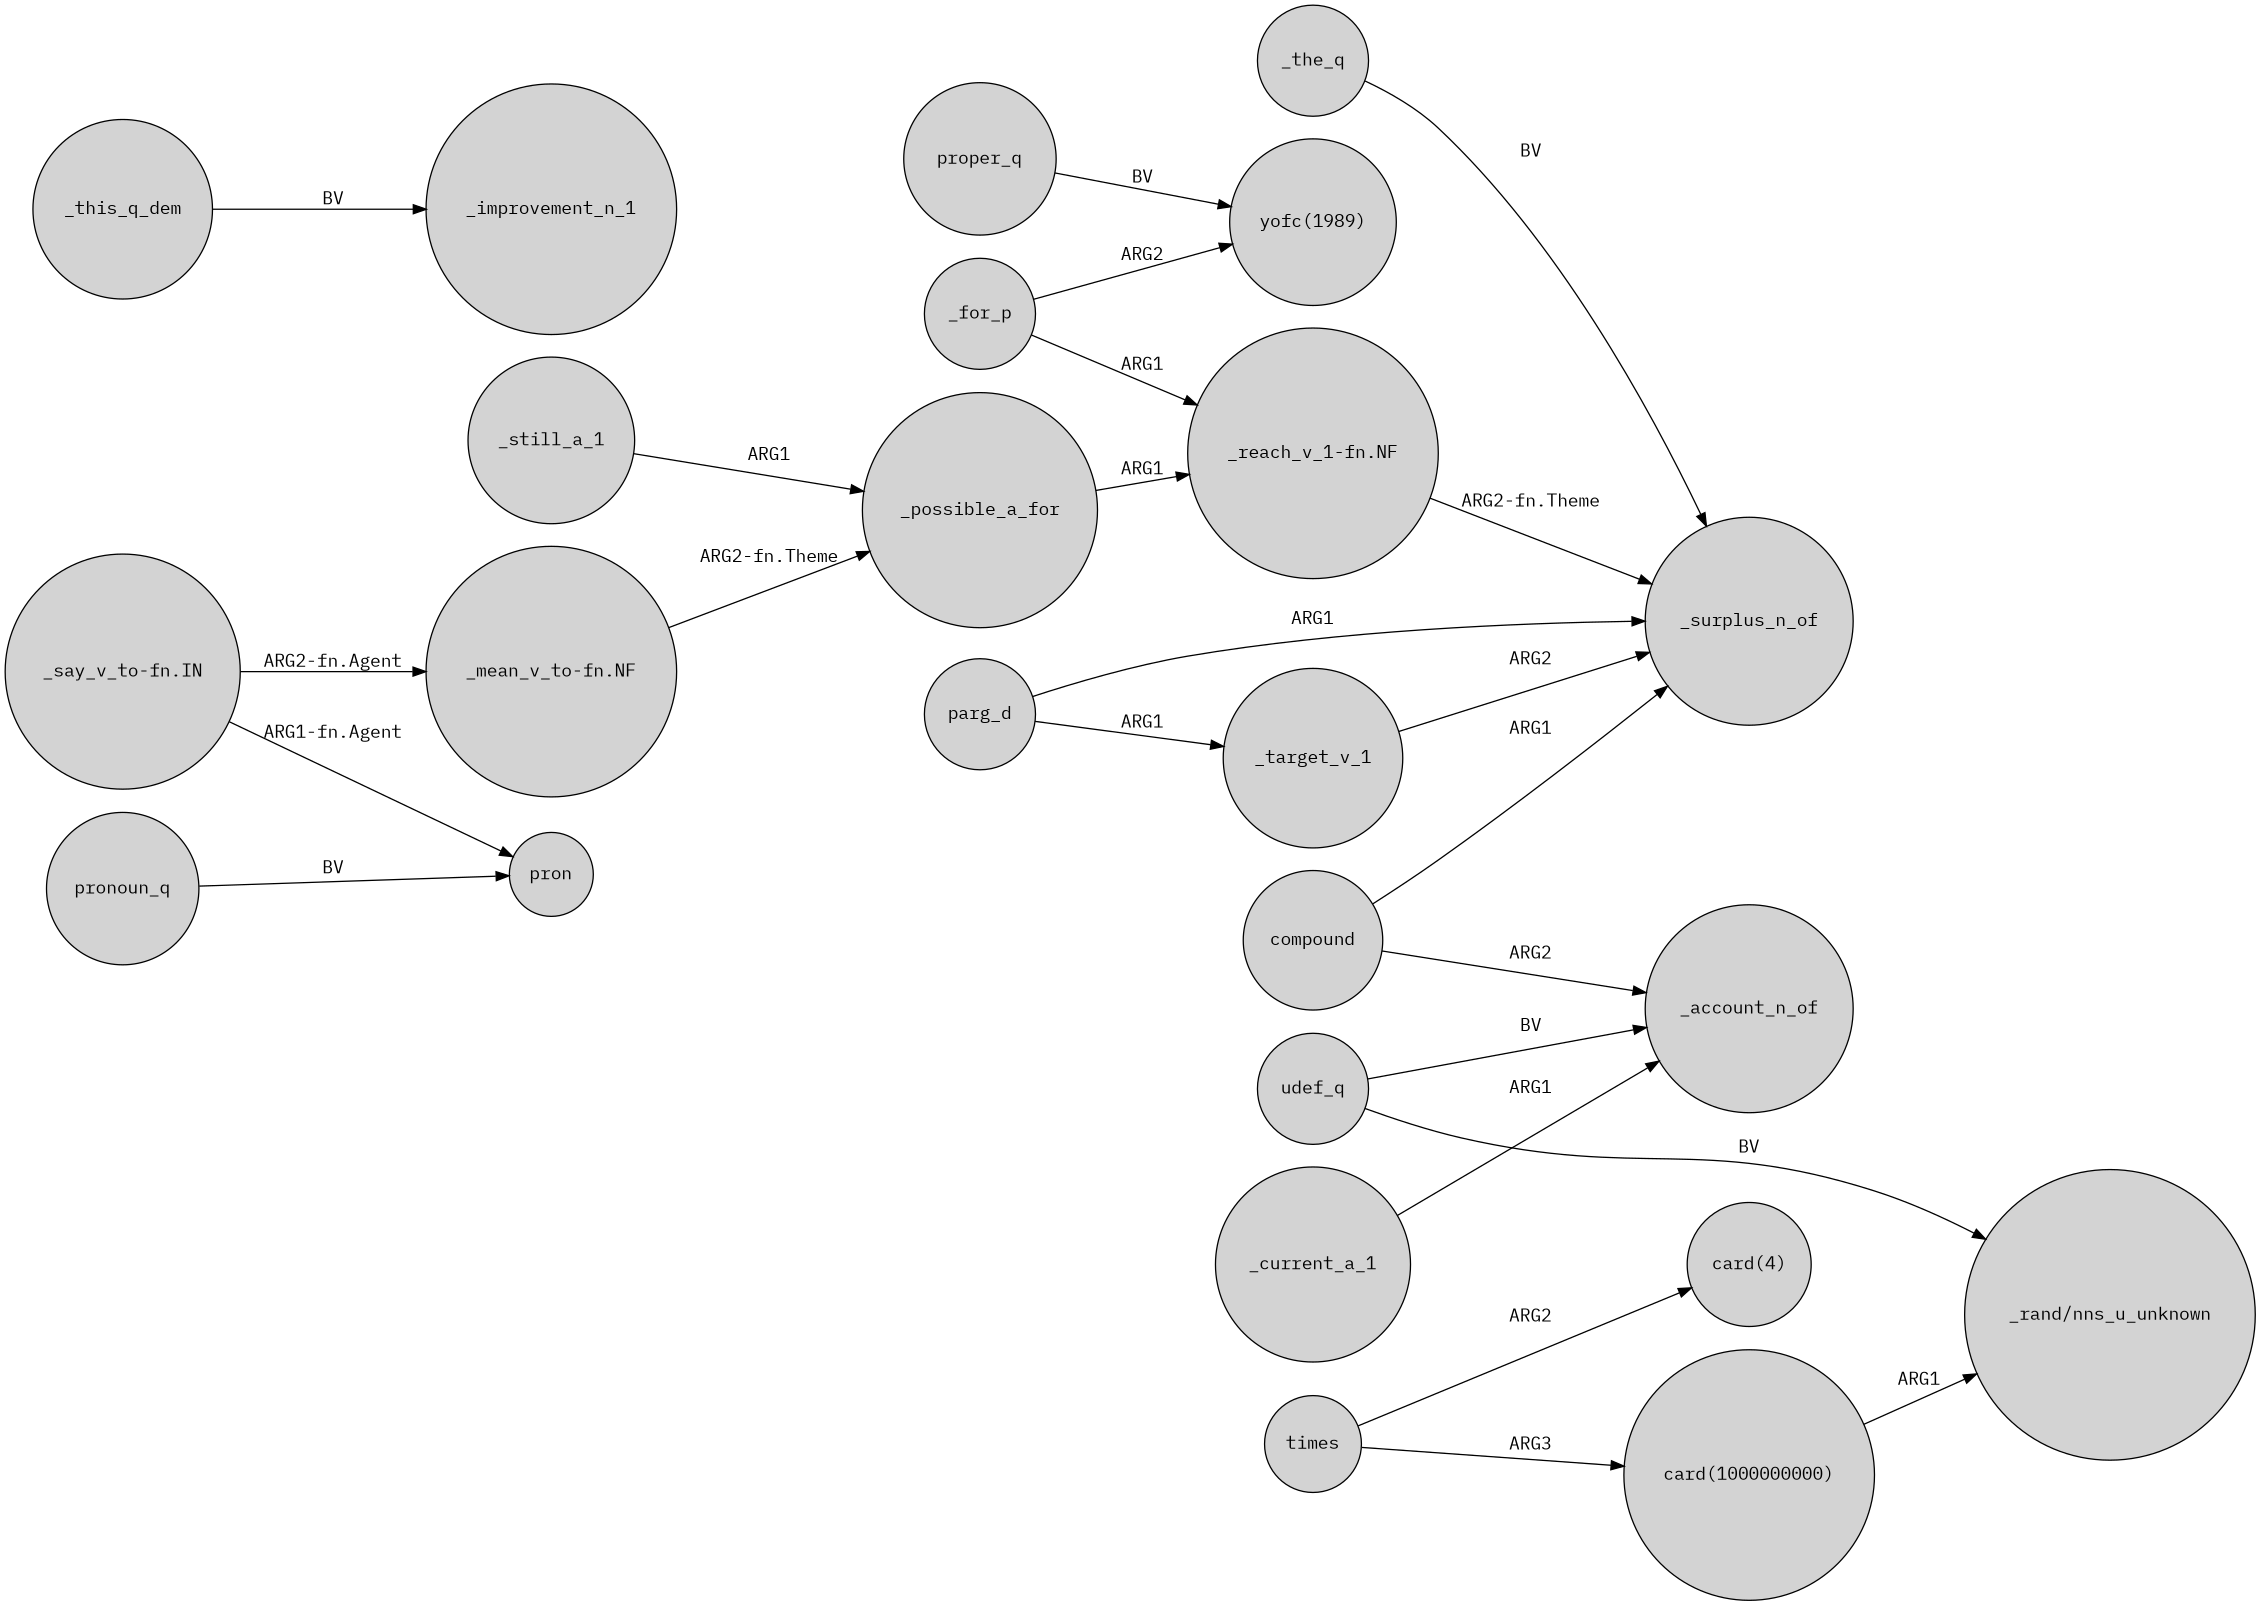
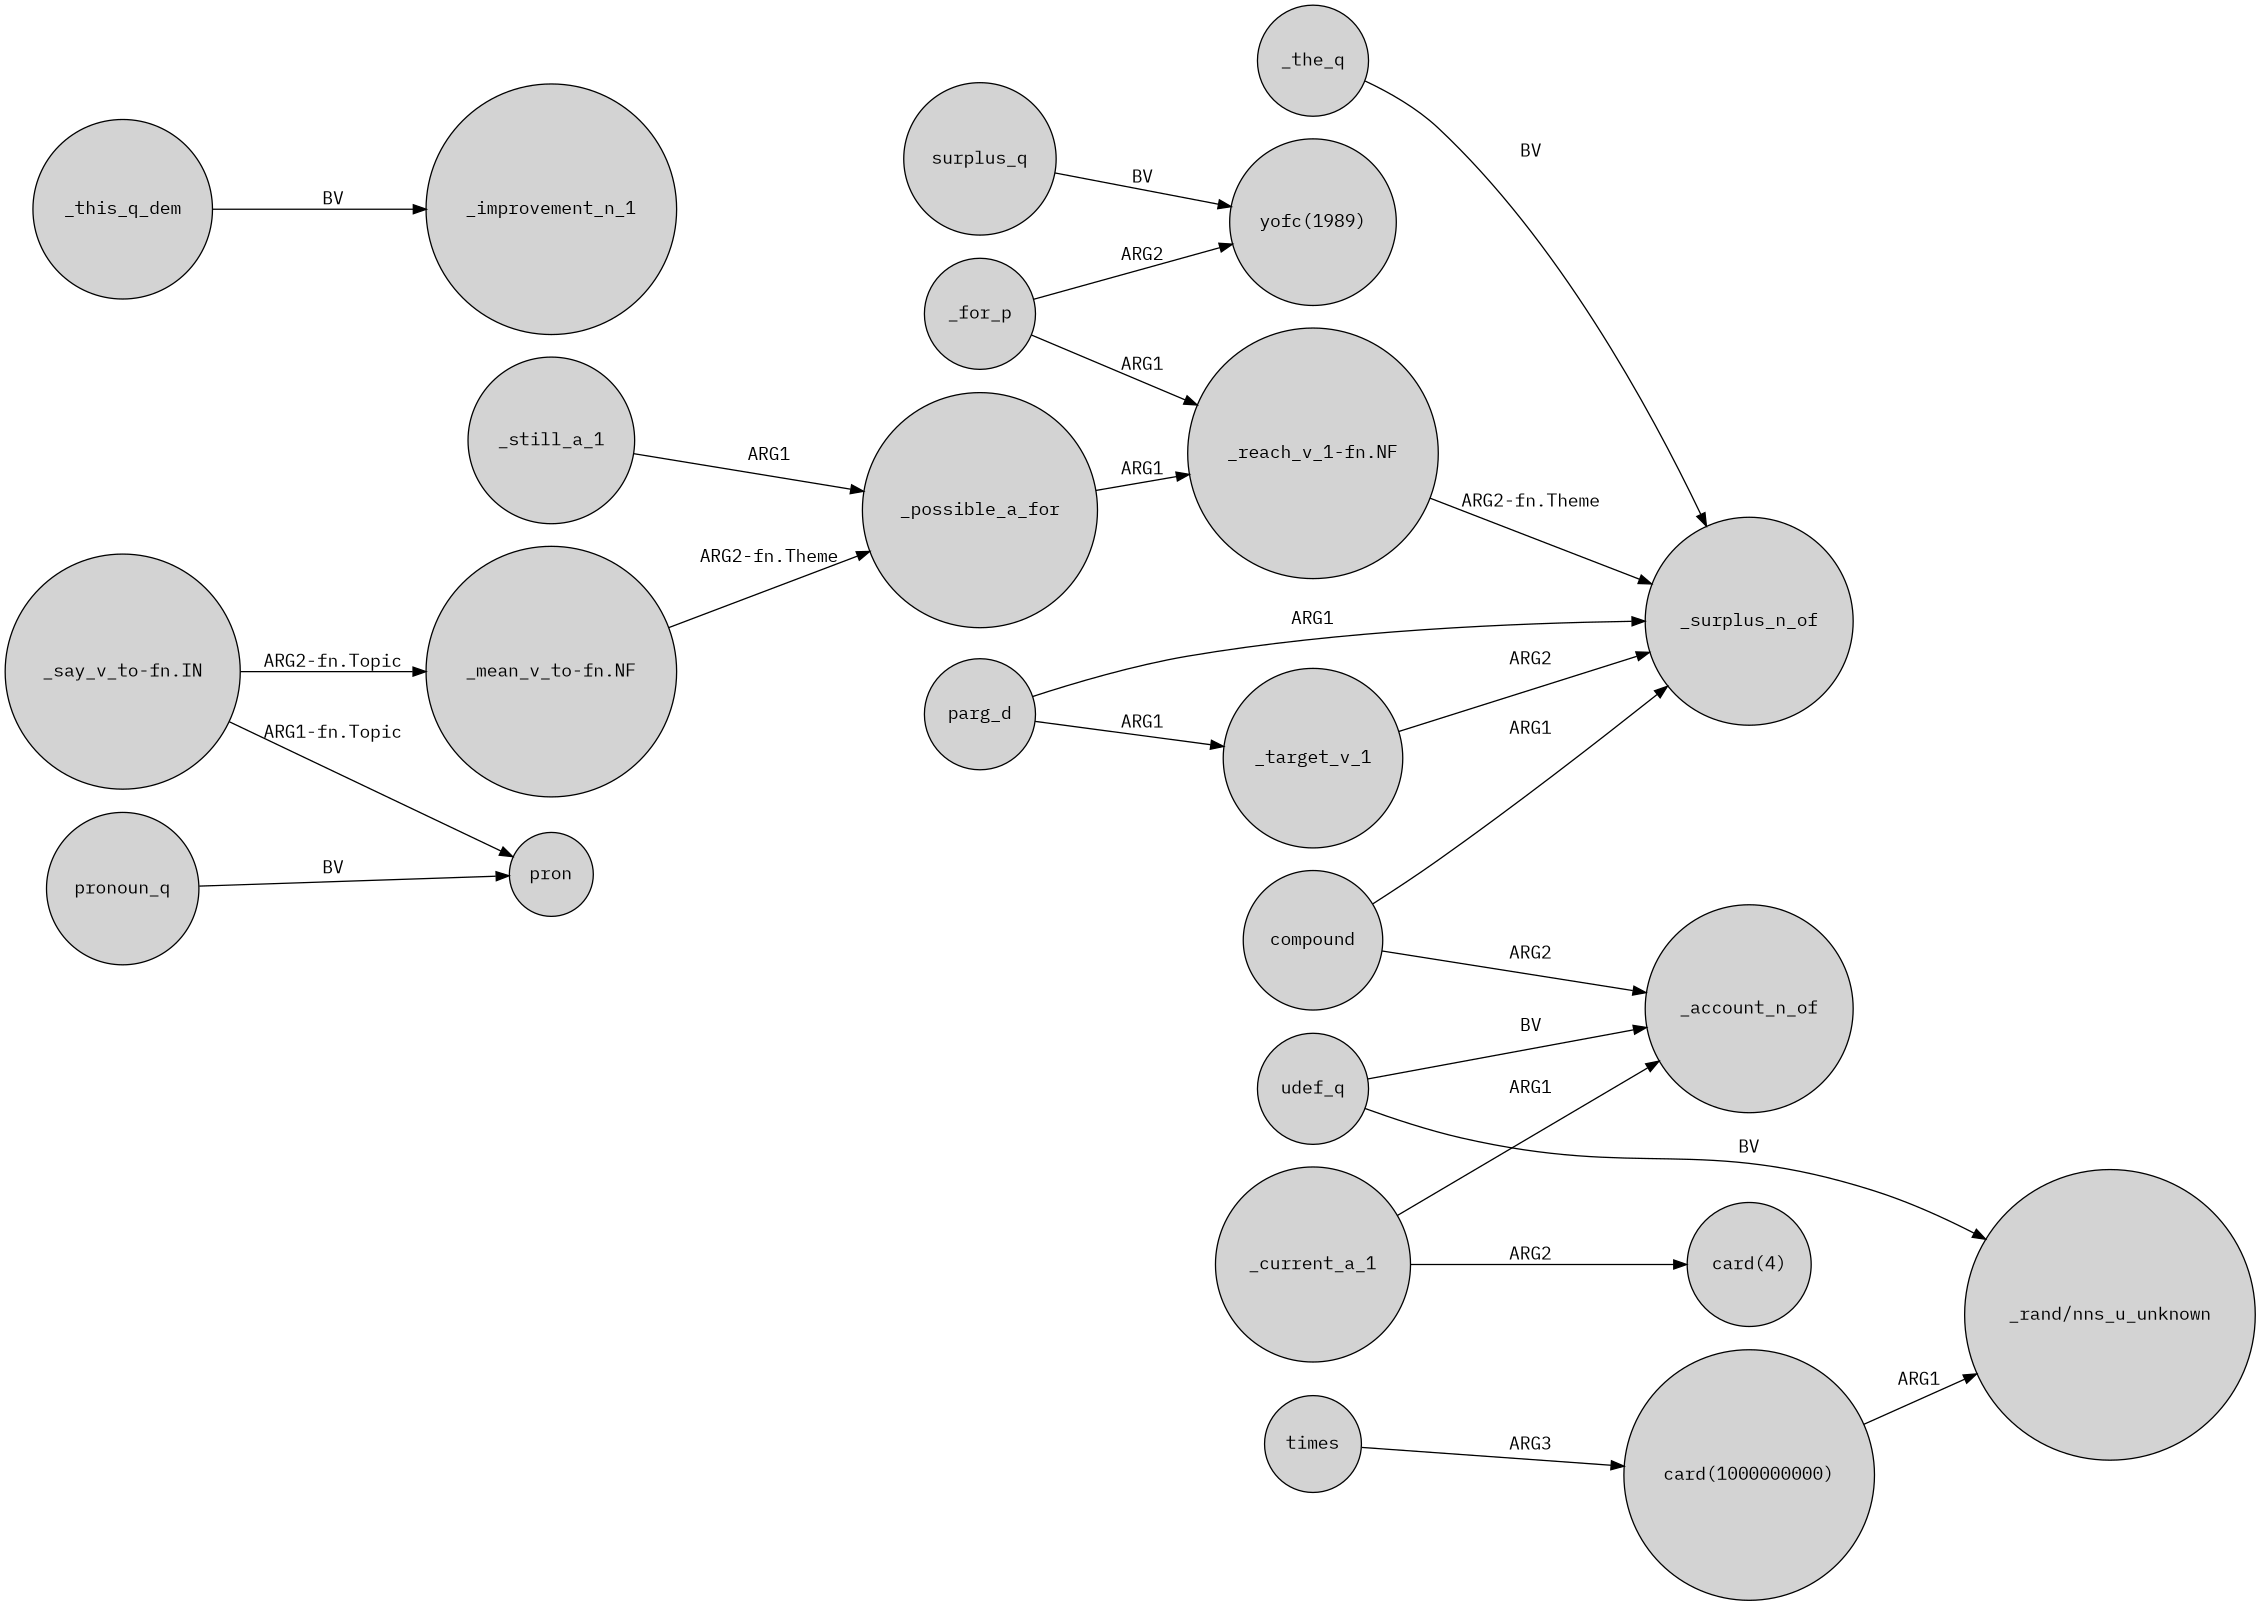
node "proper_q": label "proper_q" -> "surplus_q"
edge "_say_v_to-fn.IN" -> "_mean_v_to-fn.NF": label "ARG2-fn.Agent" -> "ARG2-fn.Topic"
edge "_say_v_to-fn.IN" -> "pron": label "ARG1-fn.Agent" -> "ARG1-fn.Topic"
edge "times" -> "card(4)": now "_current_a_1" -> "card(4)"
